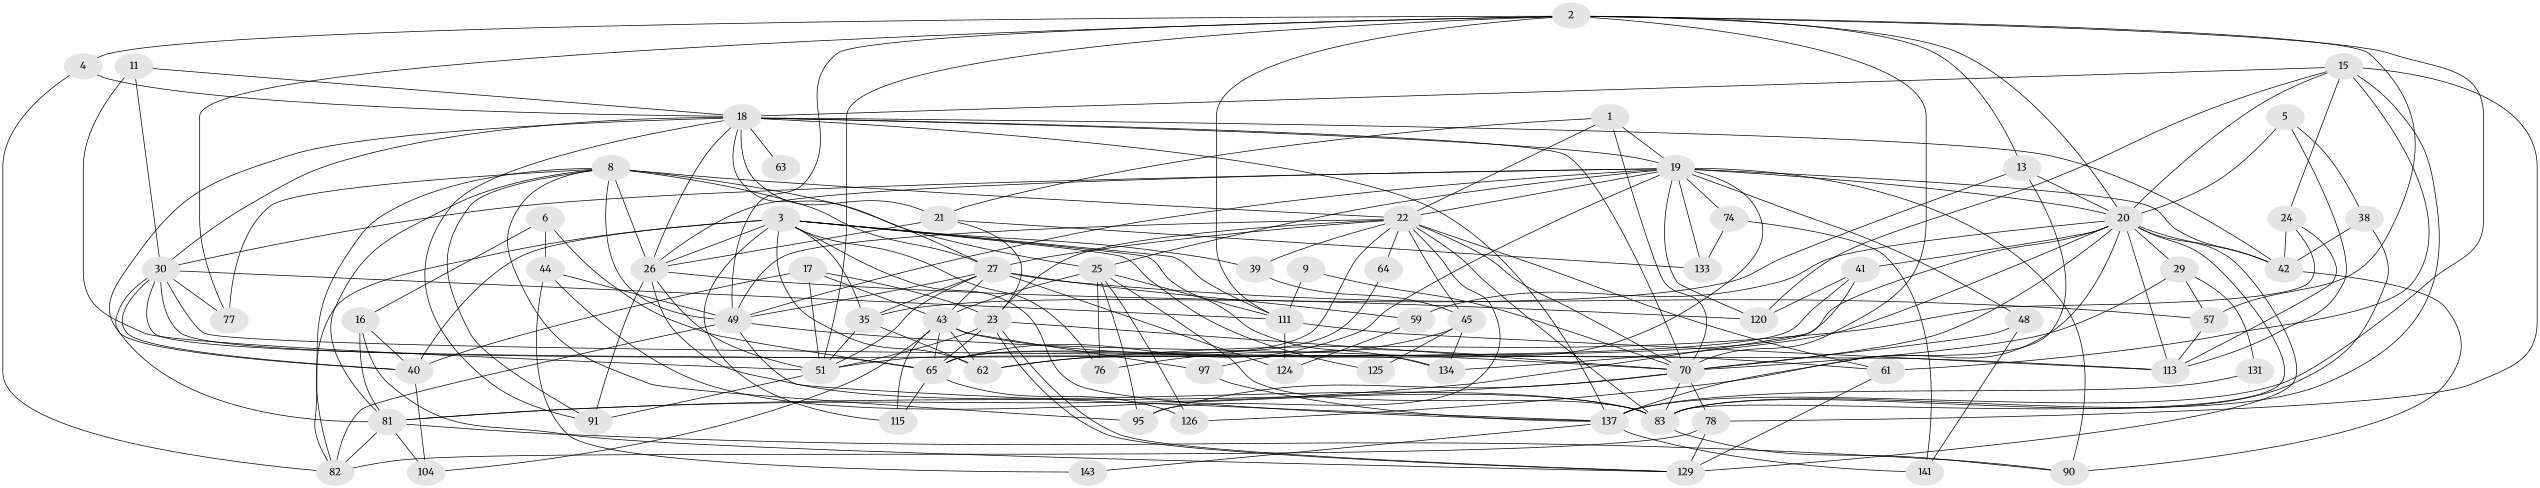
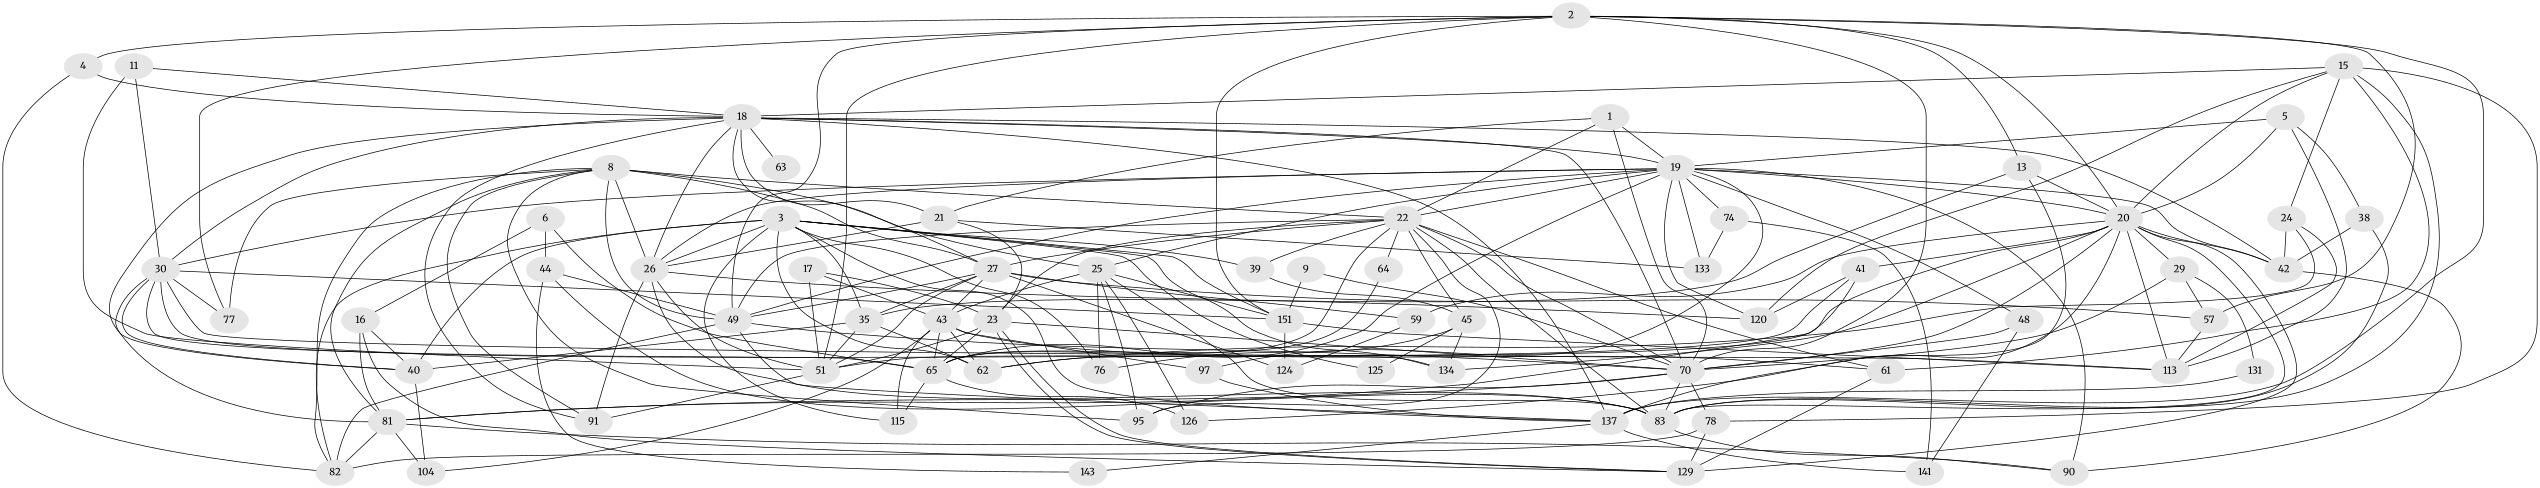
edge "5" -- "19": added
edge "17" -- "40": now "35" -- "40"
node "111": label "111" -> "151"
